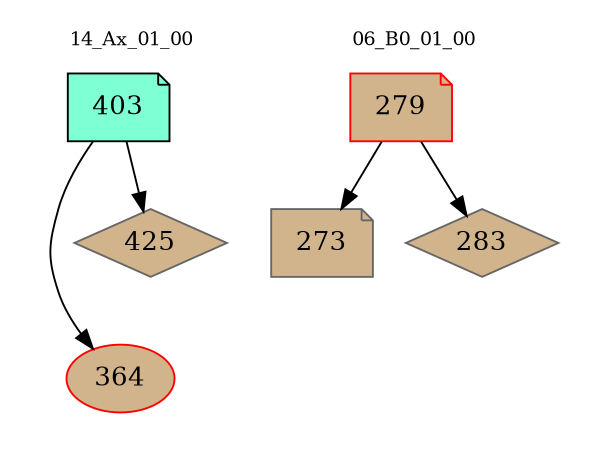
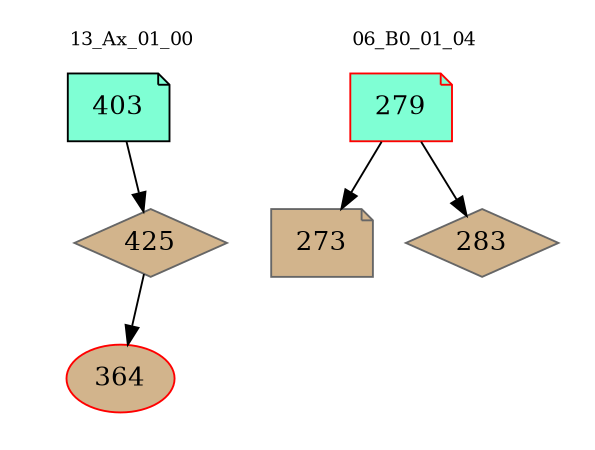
cluster "14_Ax_01_00": label "14_Ax_01_00" -> "13_Ax_01_00"
cluster "06_B0_01_00": label "06_B0_01_00" -> "06_B0_01_04"
node "279": fillcolor tan -> aquamarine
edge "403" -> "364": now "425" -> "364"
